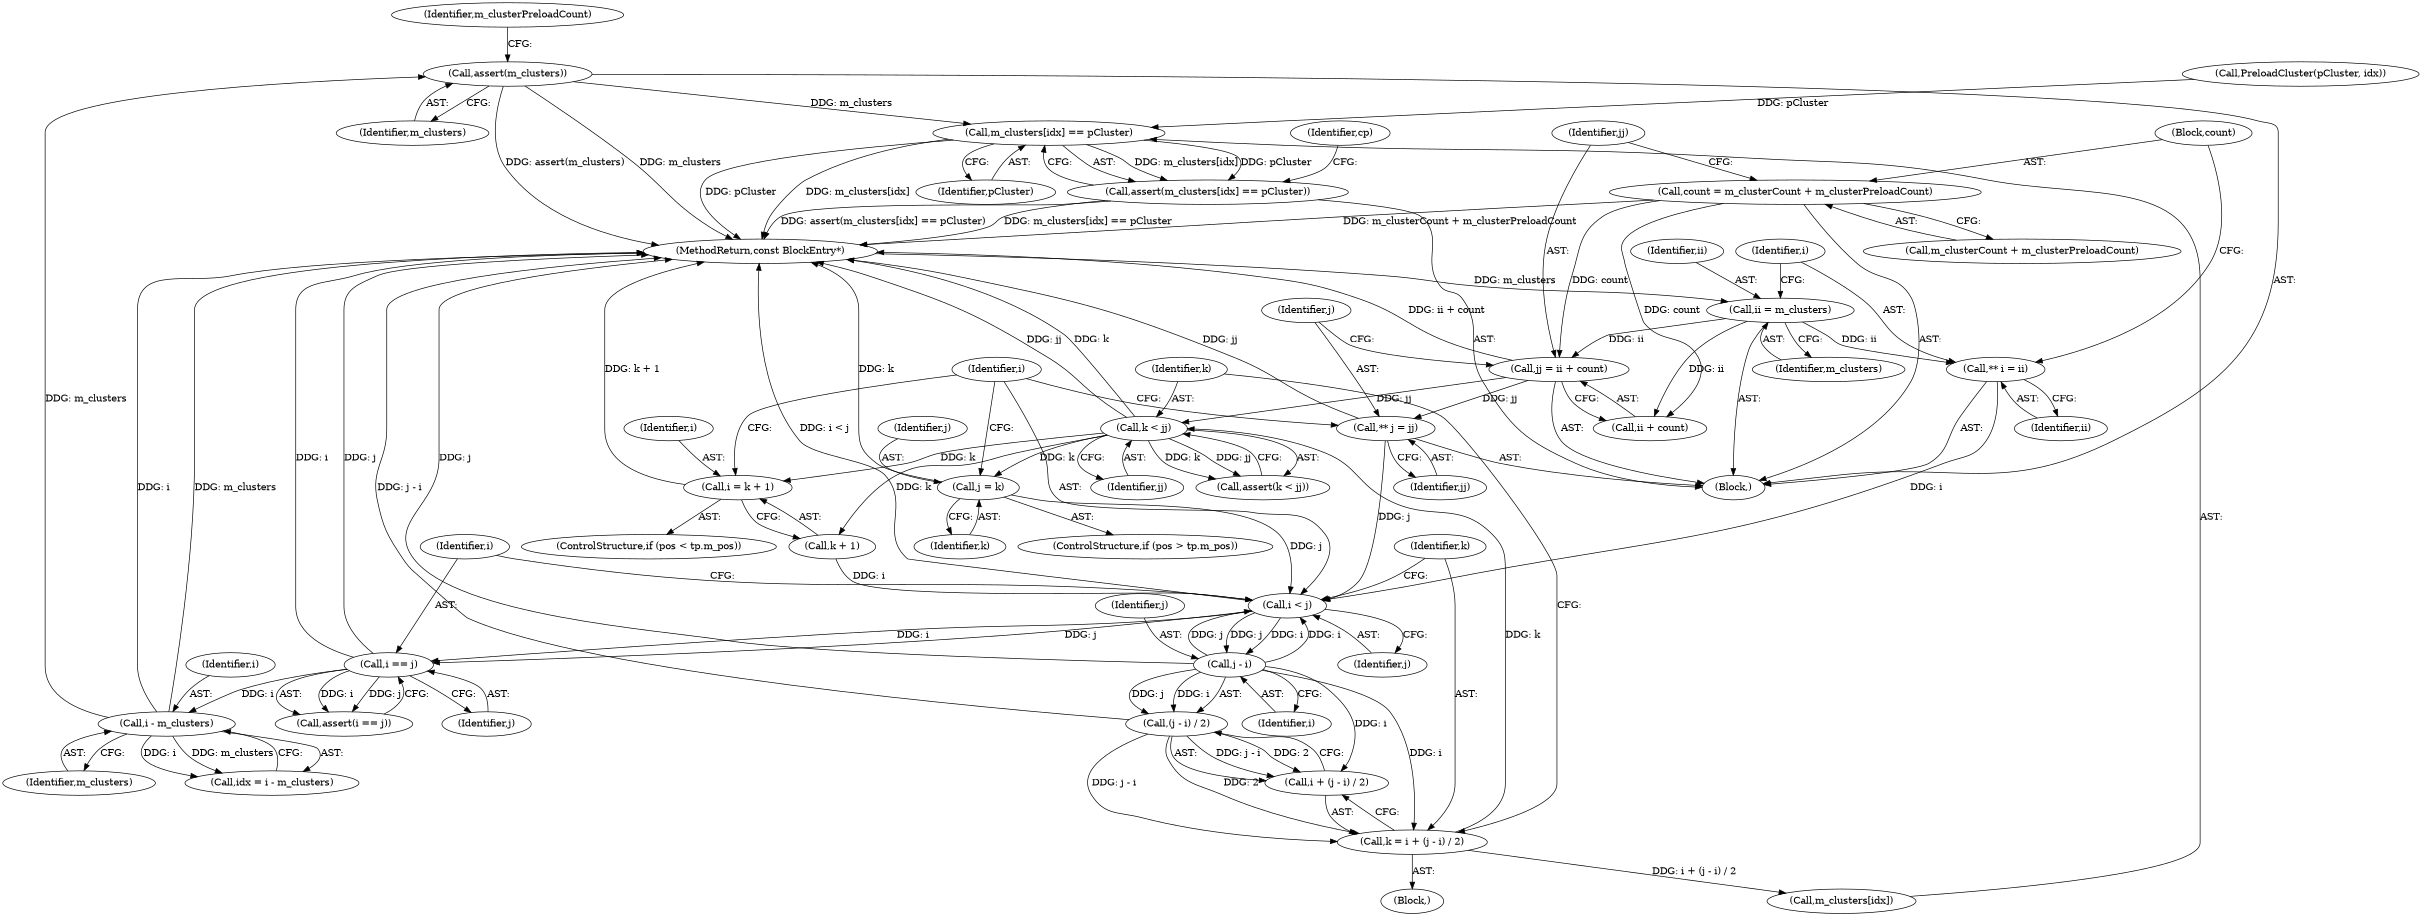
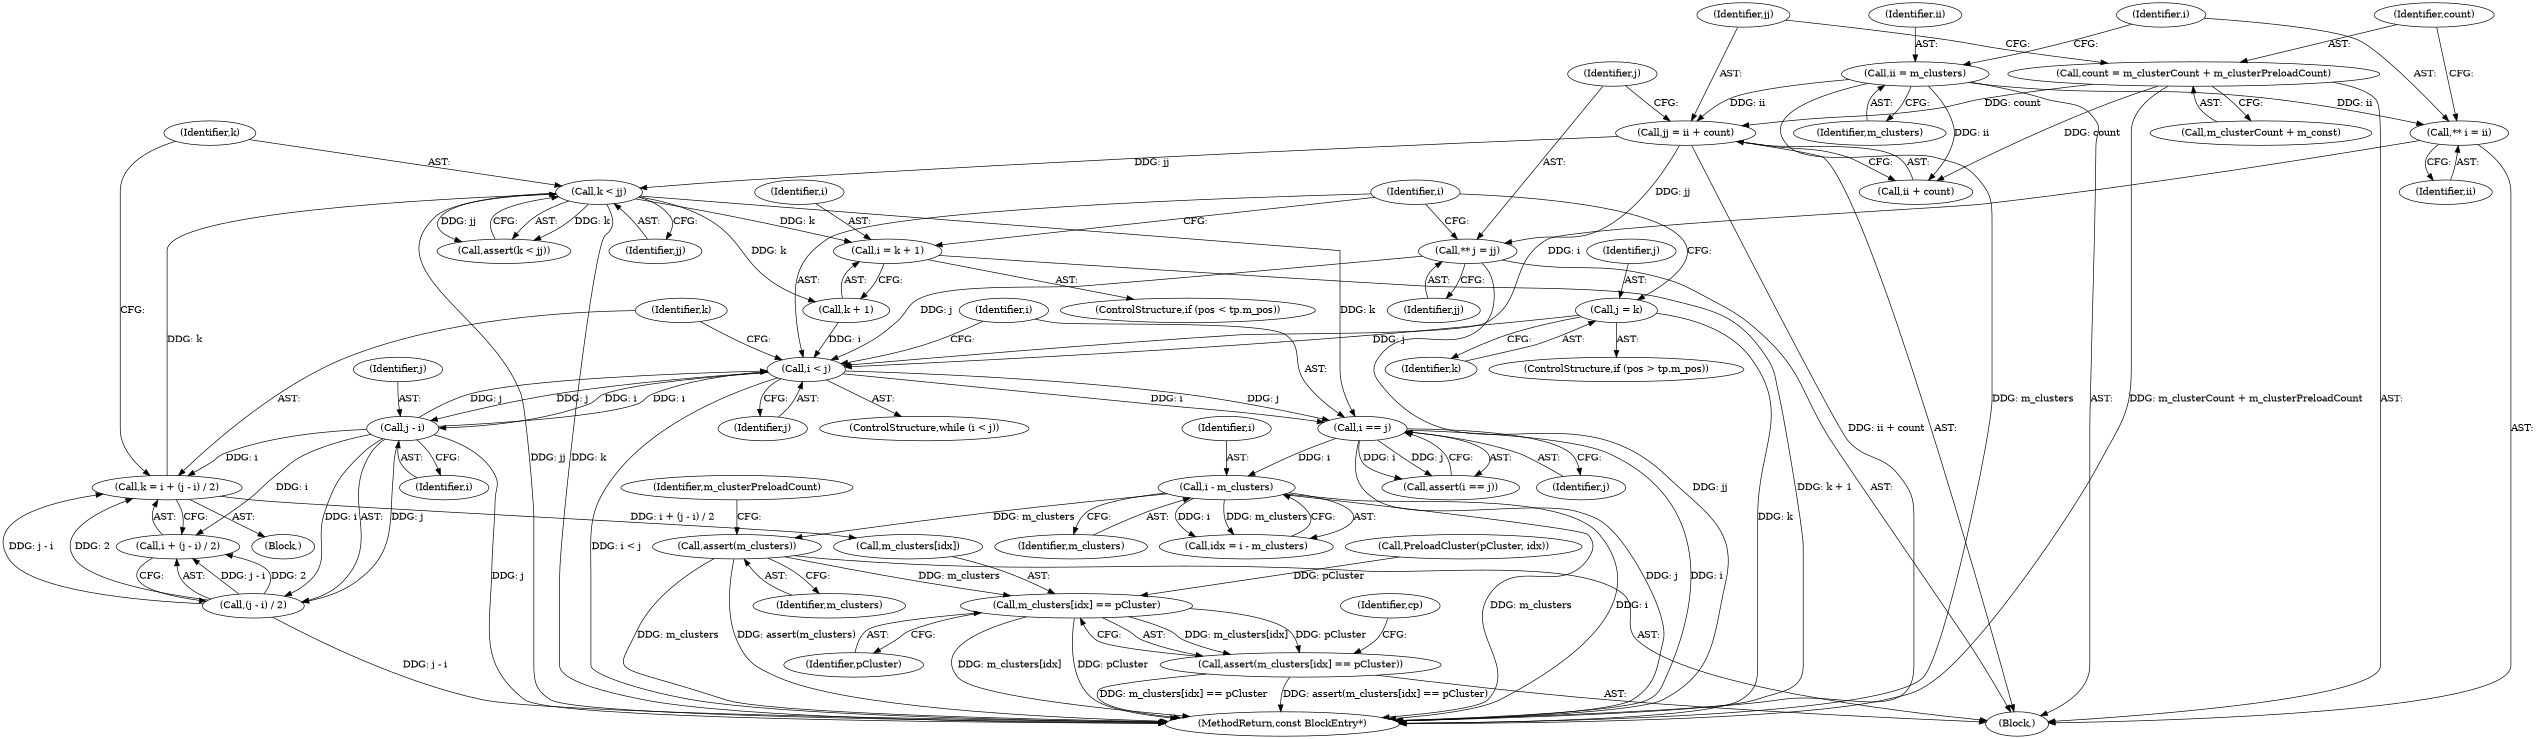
node "(Block,count)": label "(Block,count)" -> "(Identifier,count)"
node "(Call,m_clusterCount + m_clusterPreloadCount)": label "(Call,m_clusterCount + m_clusterPreloadCount)" -> "(Call,m_clusterCount + m_const)"
edge "(MethodReturn,const BlockEntry*)" -> "(Call,ii = m_clusters)": reversed
node "(ControlStructure,while (i < j))": added
edge "(Call,k < jj)" -> "(Call,j = k)": now "(Call,k < jj)" -> "(Call,i == j)"
